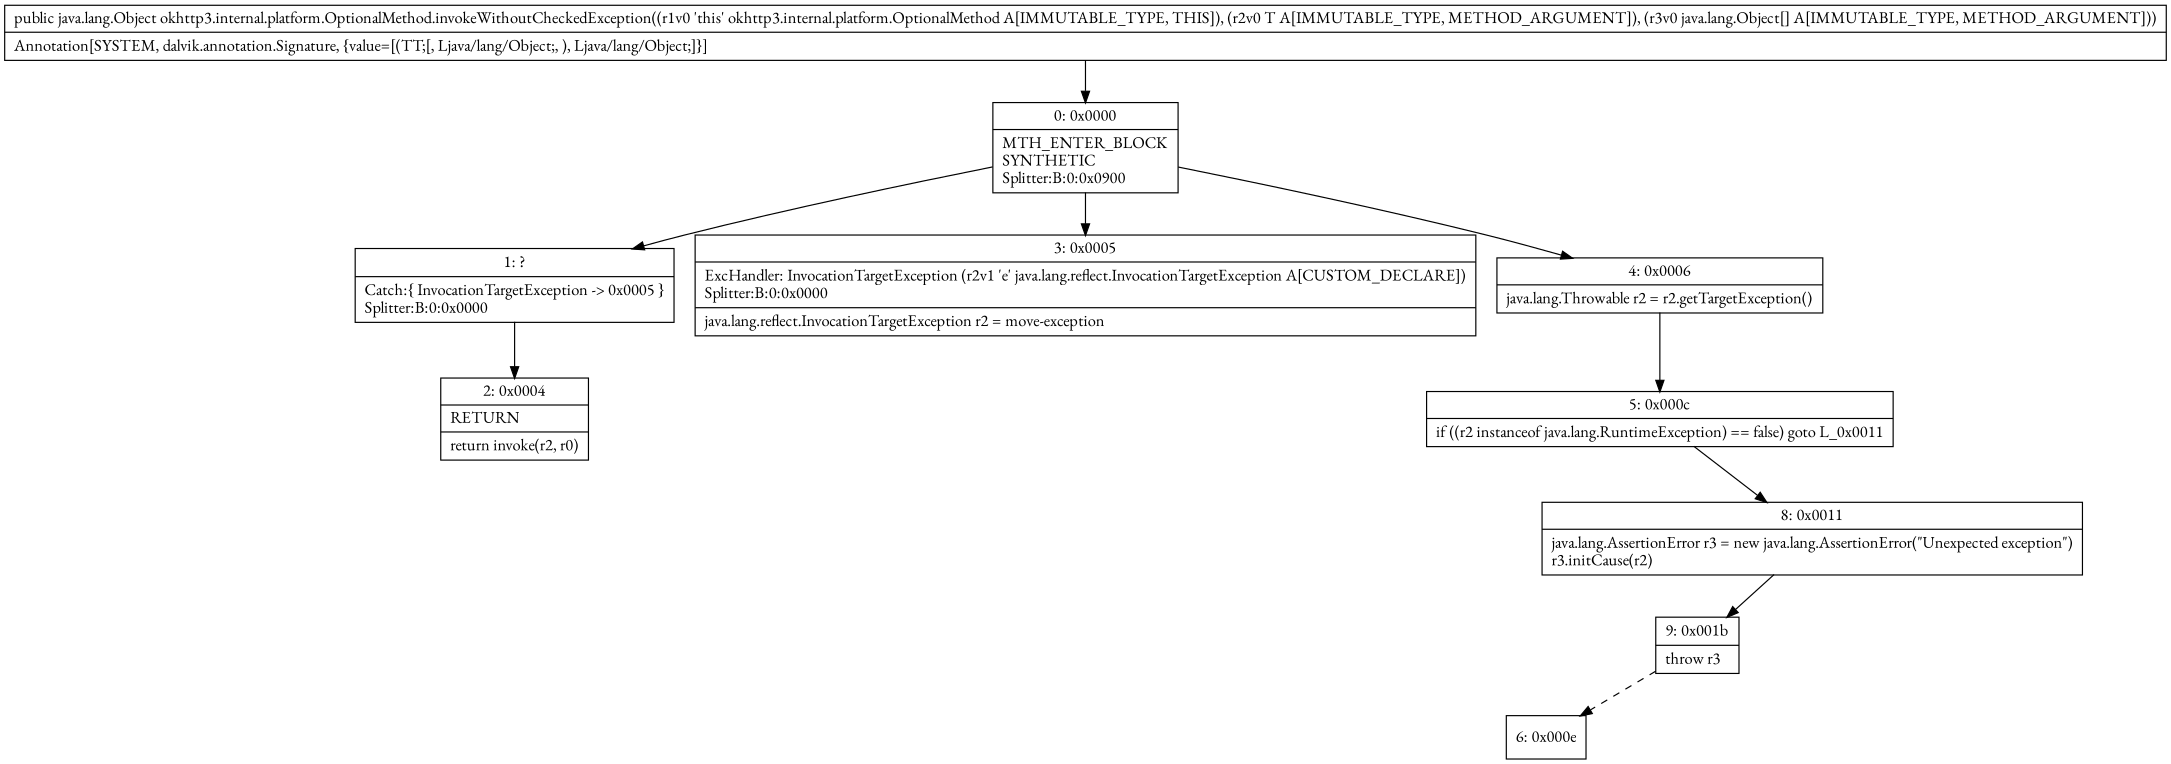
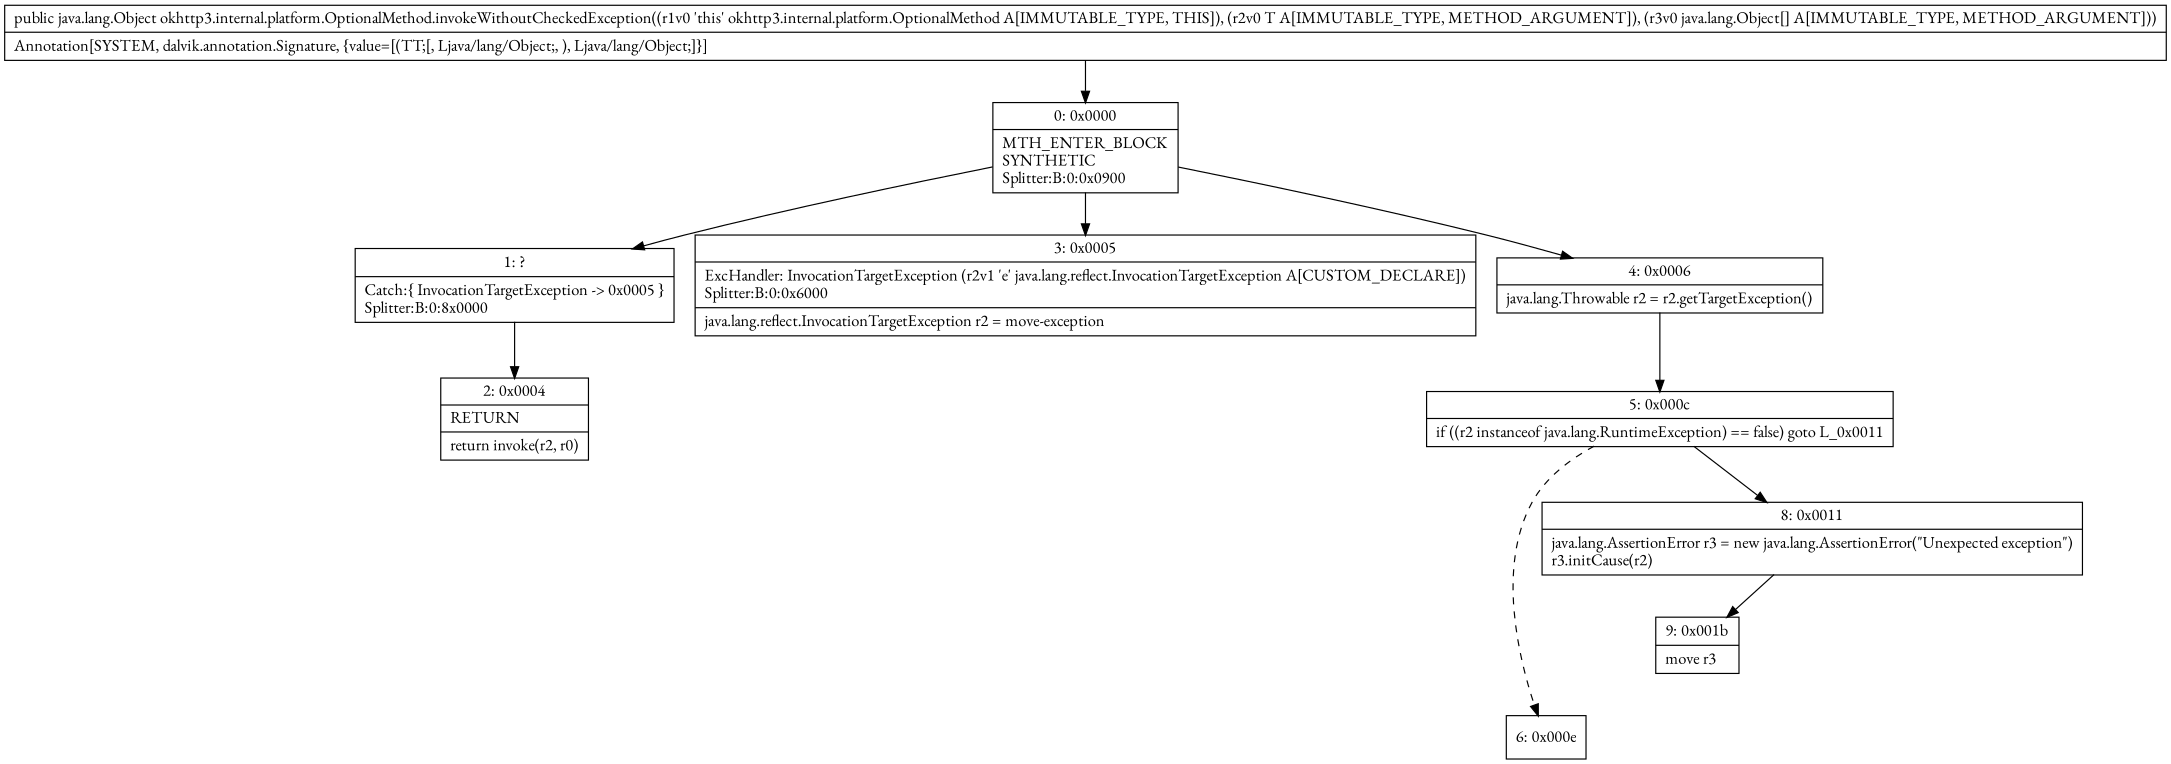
node "3: 0x0005": text "Splitter:B:0:0x0000" -> "Splitter:B:0:0x6000"
node "1: ?": text "Splitter:B:0:0x0000" -> "Splitter:B:0:8x0000"
node "9: 0x001b": text "throw r3" -> "move r3"
edge "9: 0x001b" -> "6: 0x000e": now "5: 0x000c" -> "6: 0x000e"
